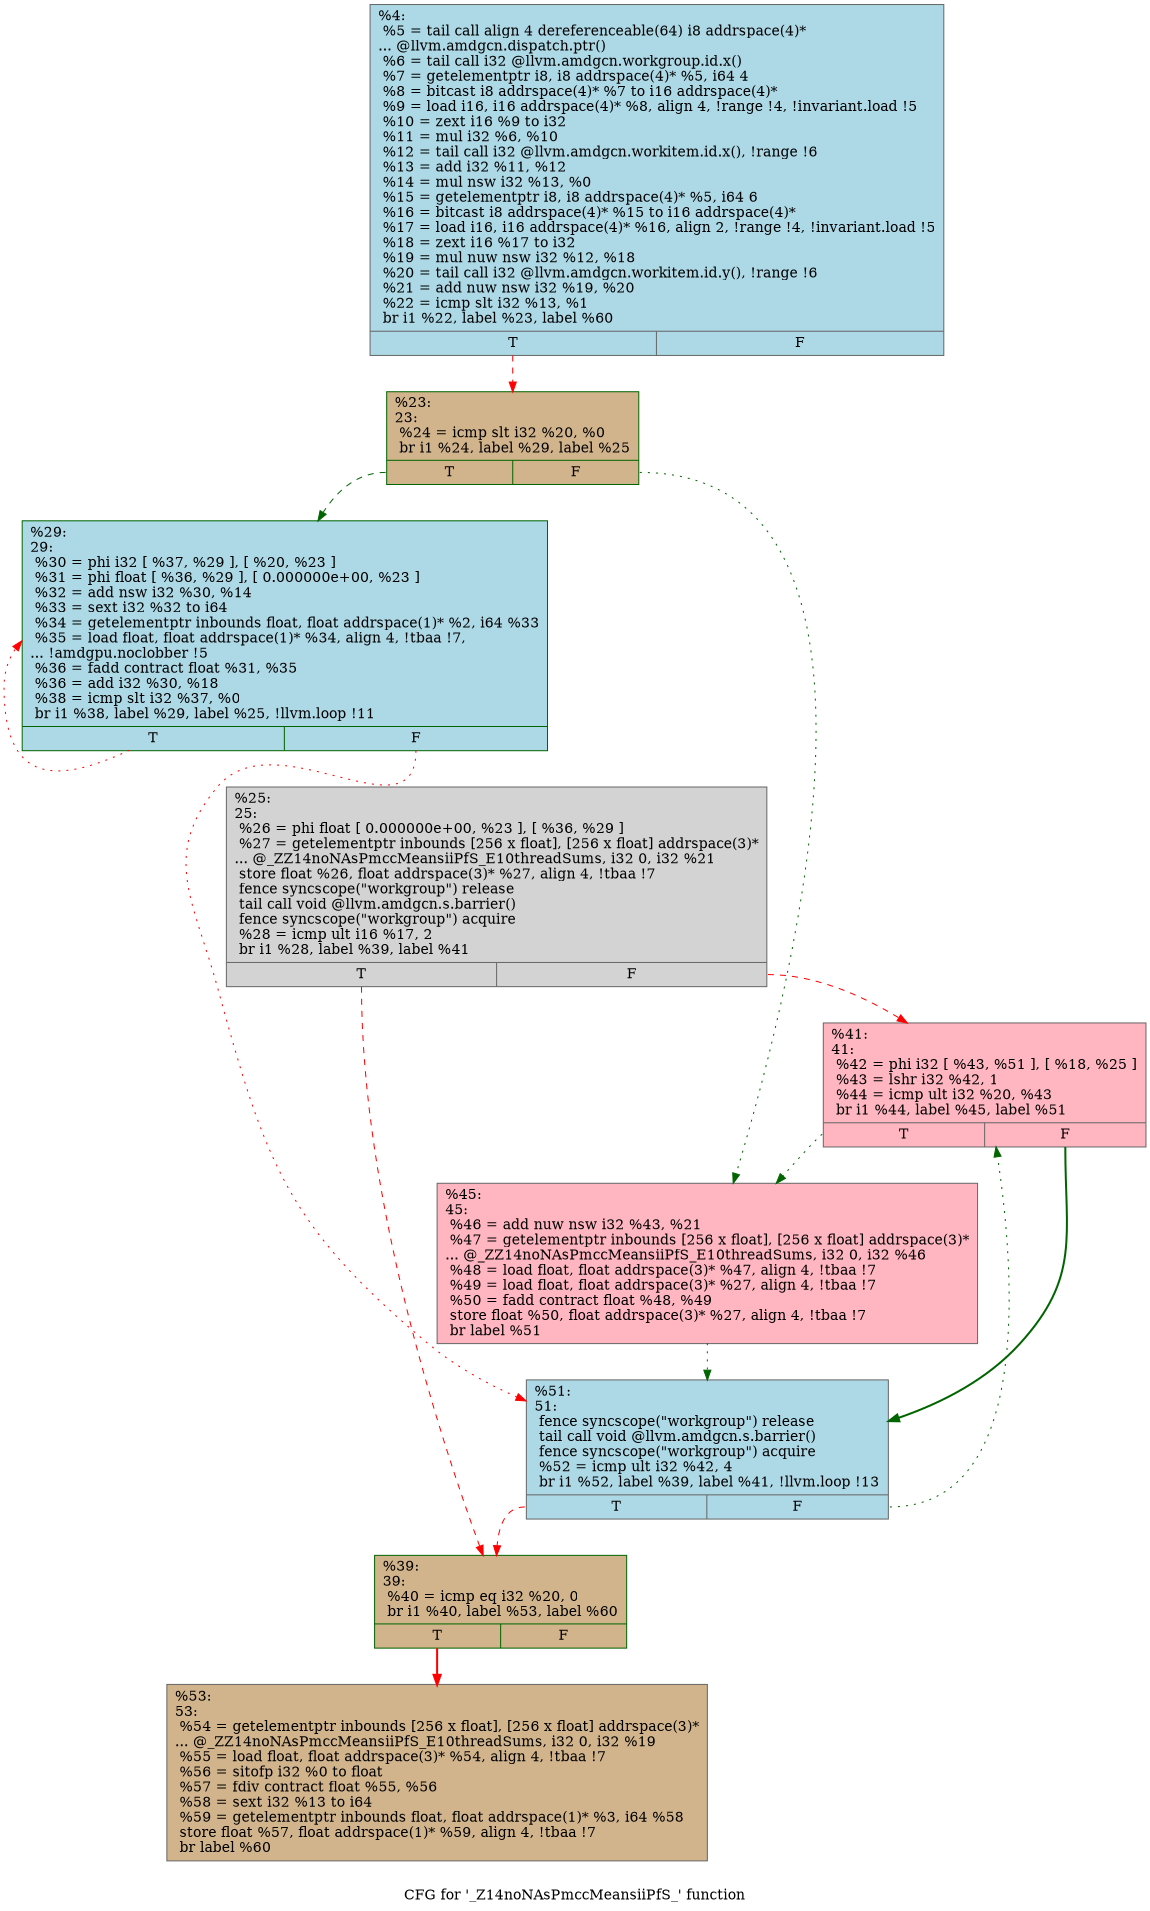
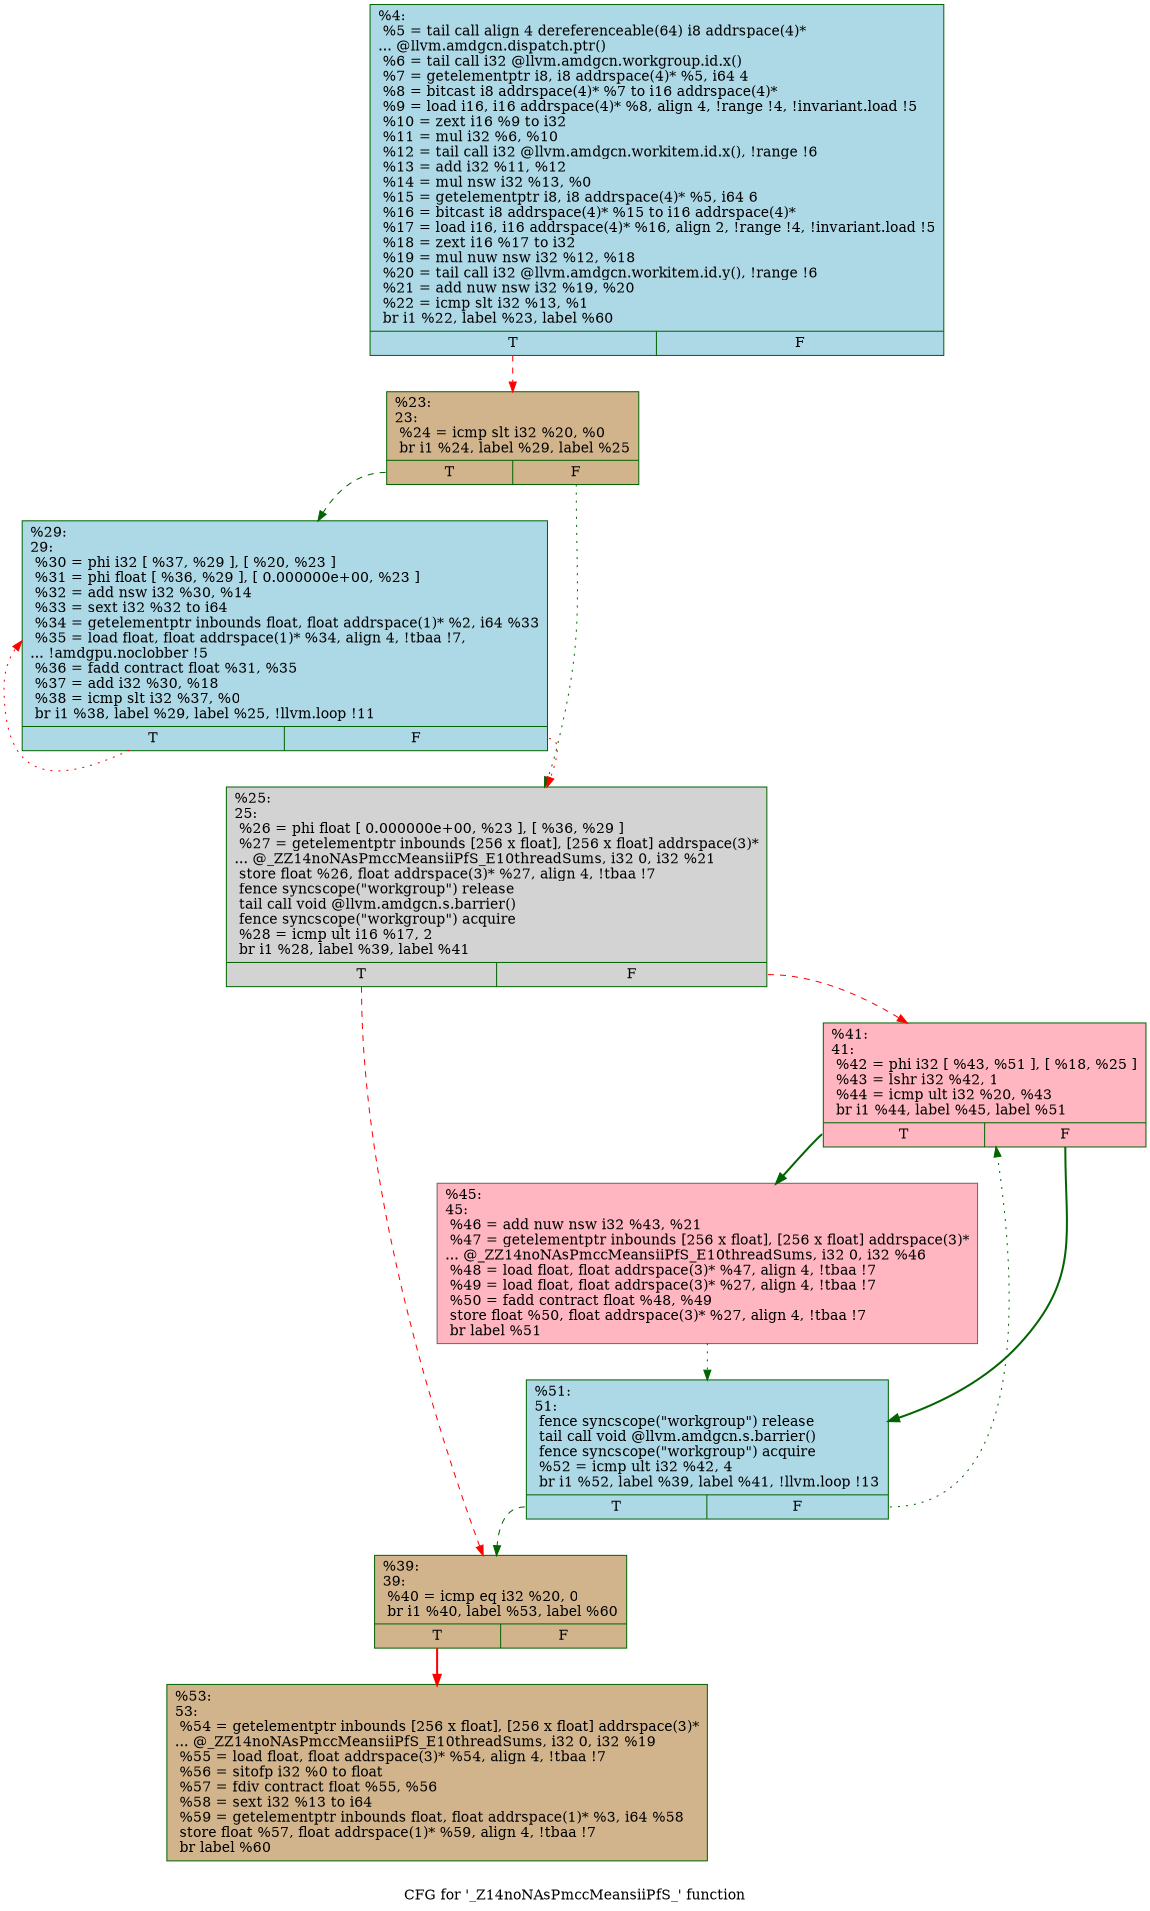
node "%4:": color gray40 -> darkgreen
node "%29:": text "%36 = add i32 %30, %18" -> "%37 = add i32 %30, %18"
edge "%23:" -> "%45:": now "%23:" -> "%25:"
node "%25:": color gray40 -> darkgreen
edge "%29:" -> "%51:": now "%29:" -> "%25:"
node "%41:": color gray40 -> darkgreen
edge "%41:" -> "%45:": style dotted -> bold
node "%51:": color gray40 -> darkgreen
edge "%51:" -> "%39:": color red -> darkgreen
node "%53:": color gray40 -> darkgreen
